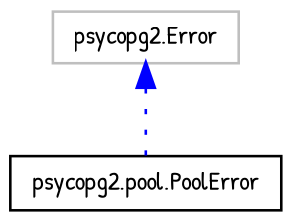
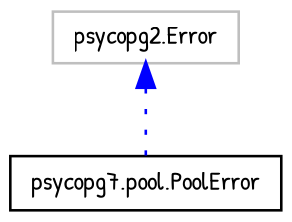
node "psycopg2.pool.PoolError": label "psycopg2.pool.PoolError" -> "psycopg7.pool.PoolError"
